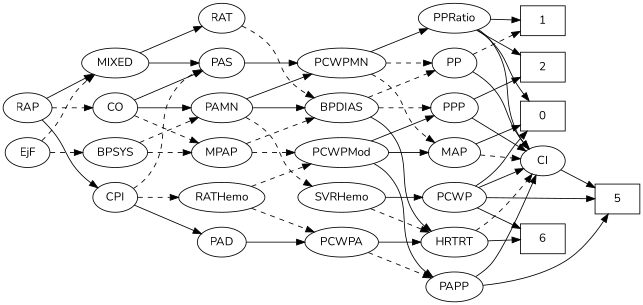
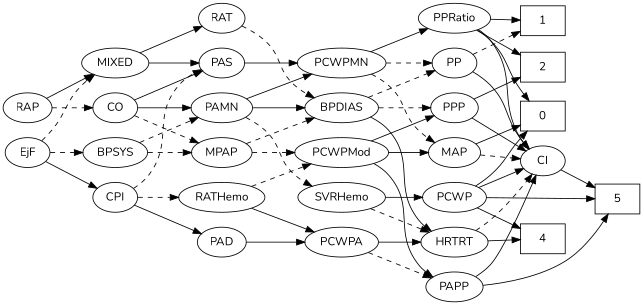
edge "RAP" -> "CPI": now "EjF" -> "CPI"
edge "RATHemo" -> "PCWPA": style dashed -> solid
node "6": label "6" -> "4"
